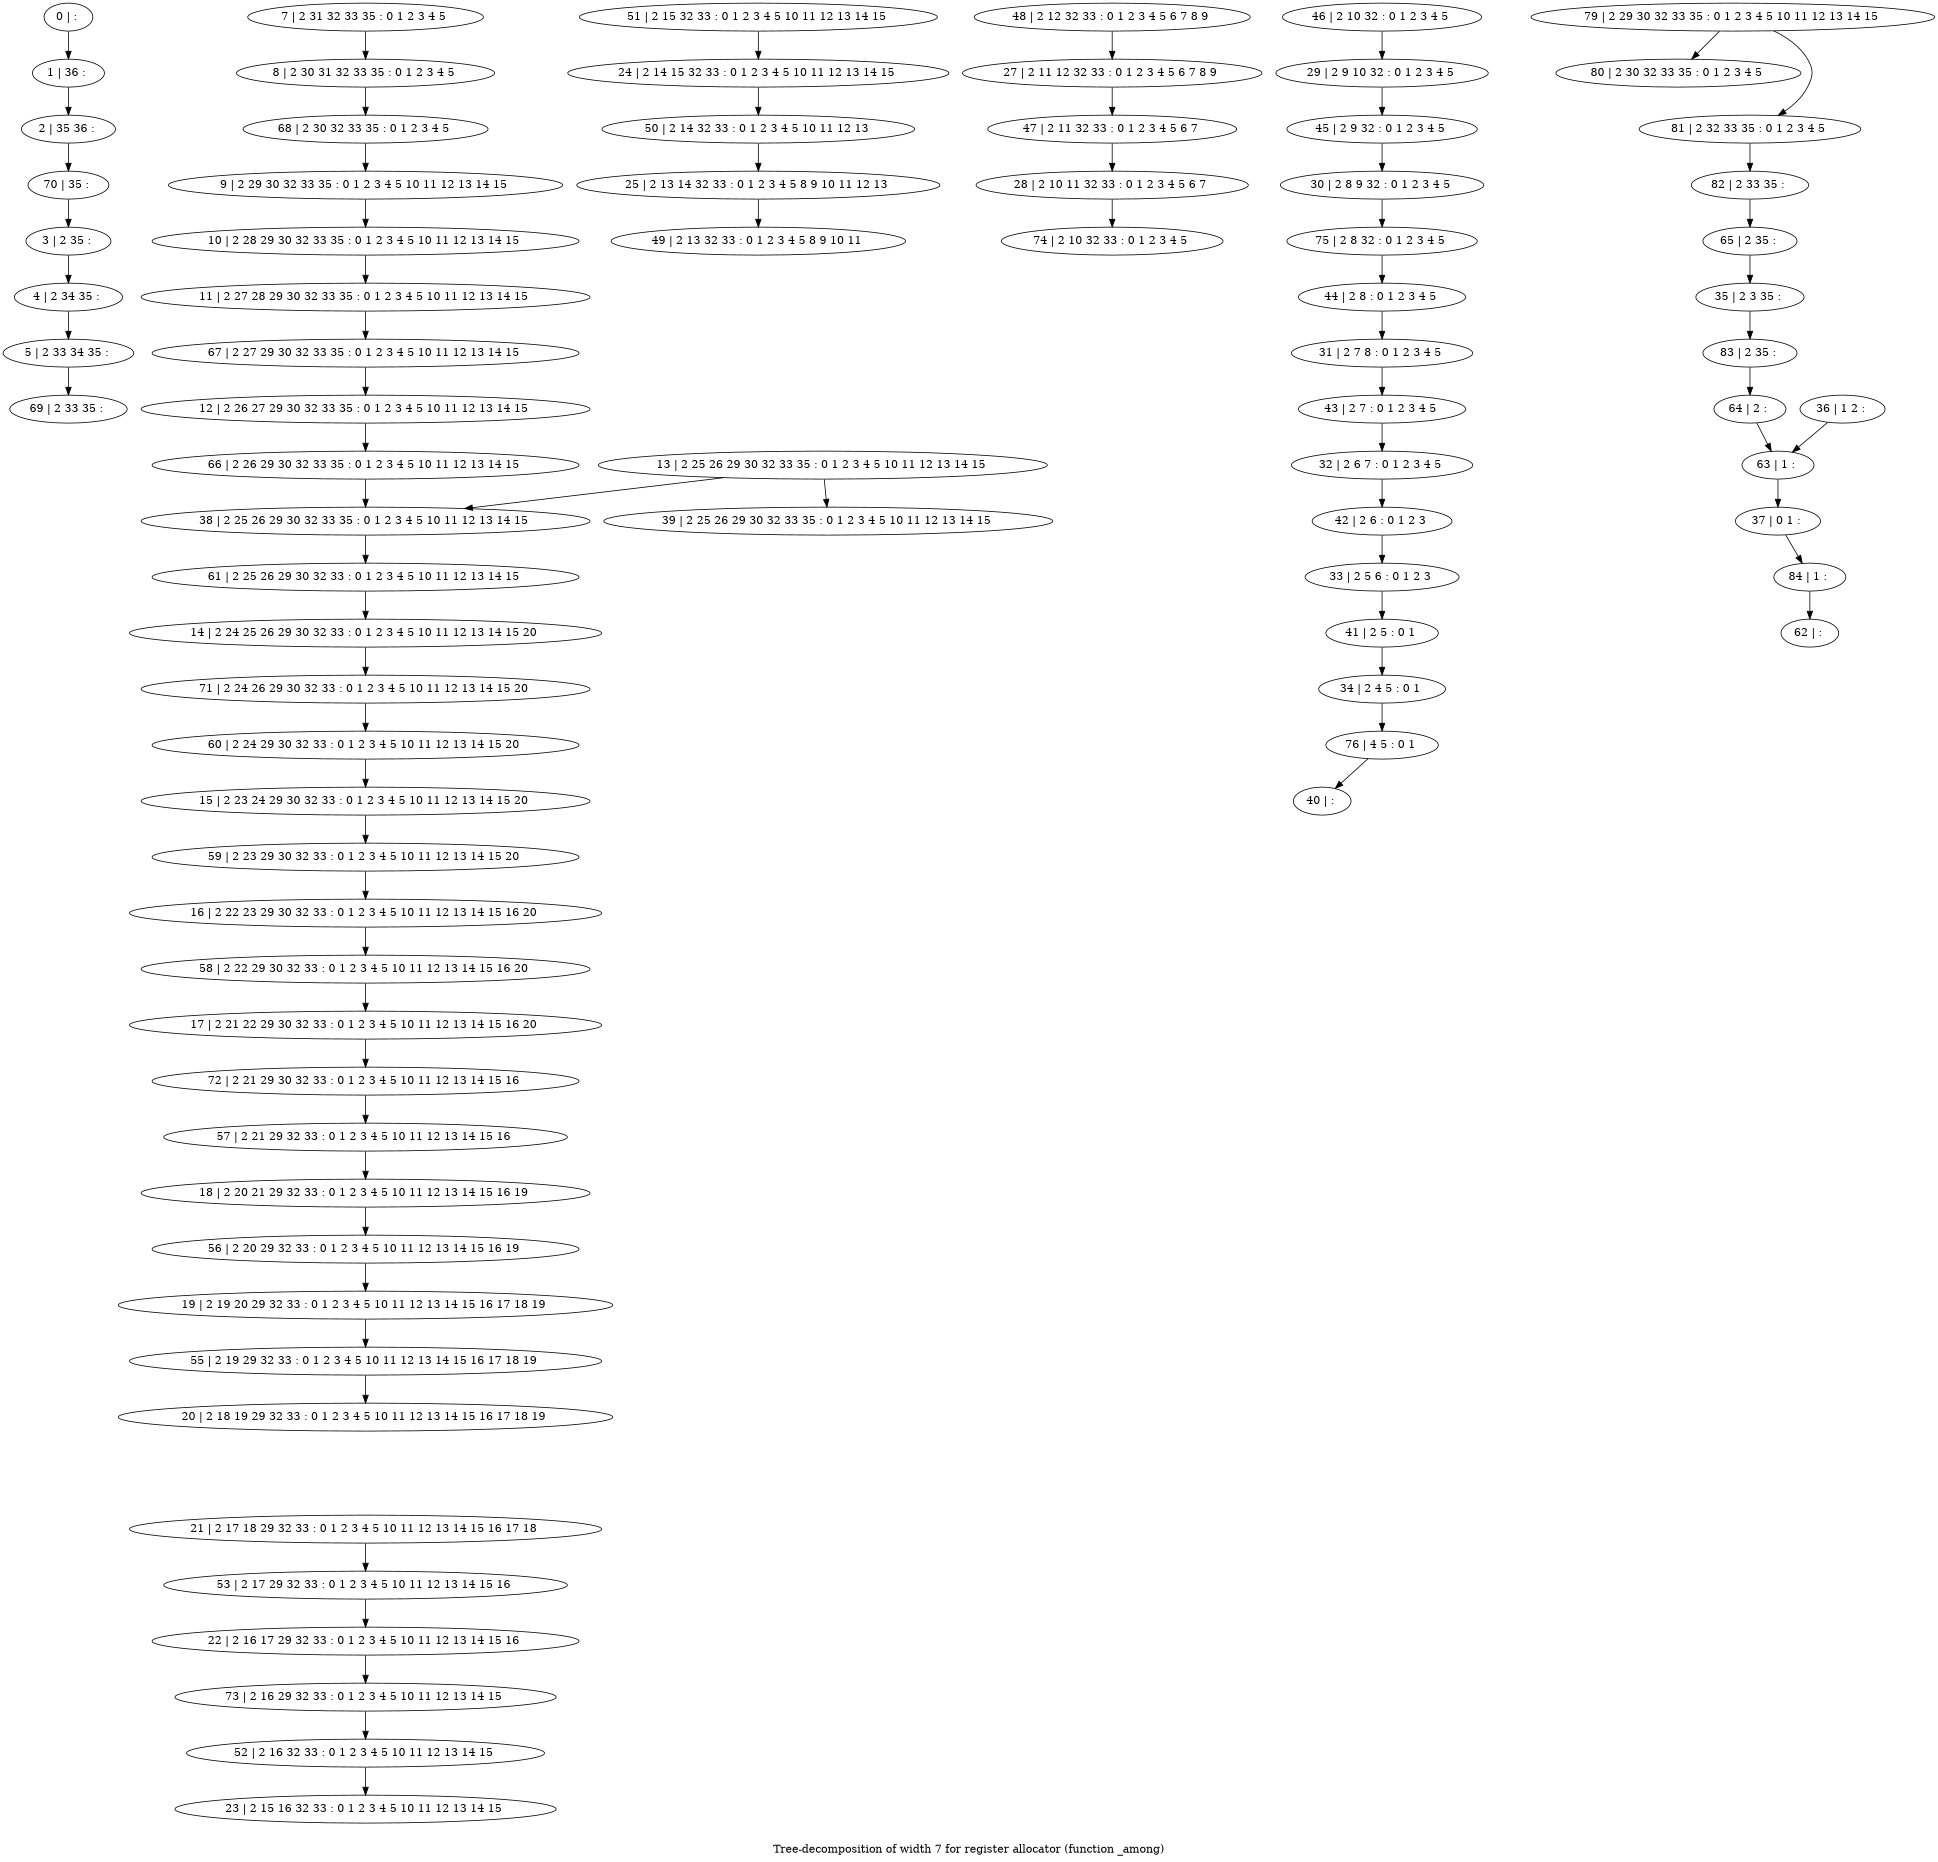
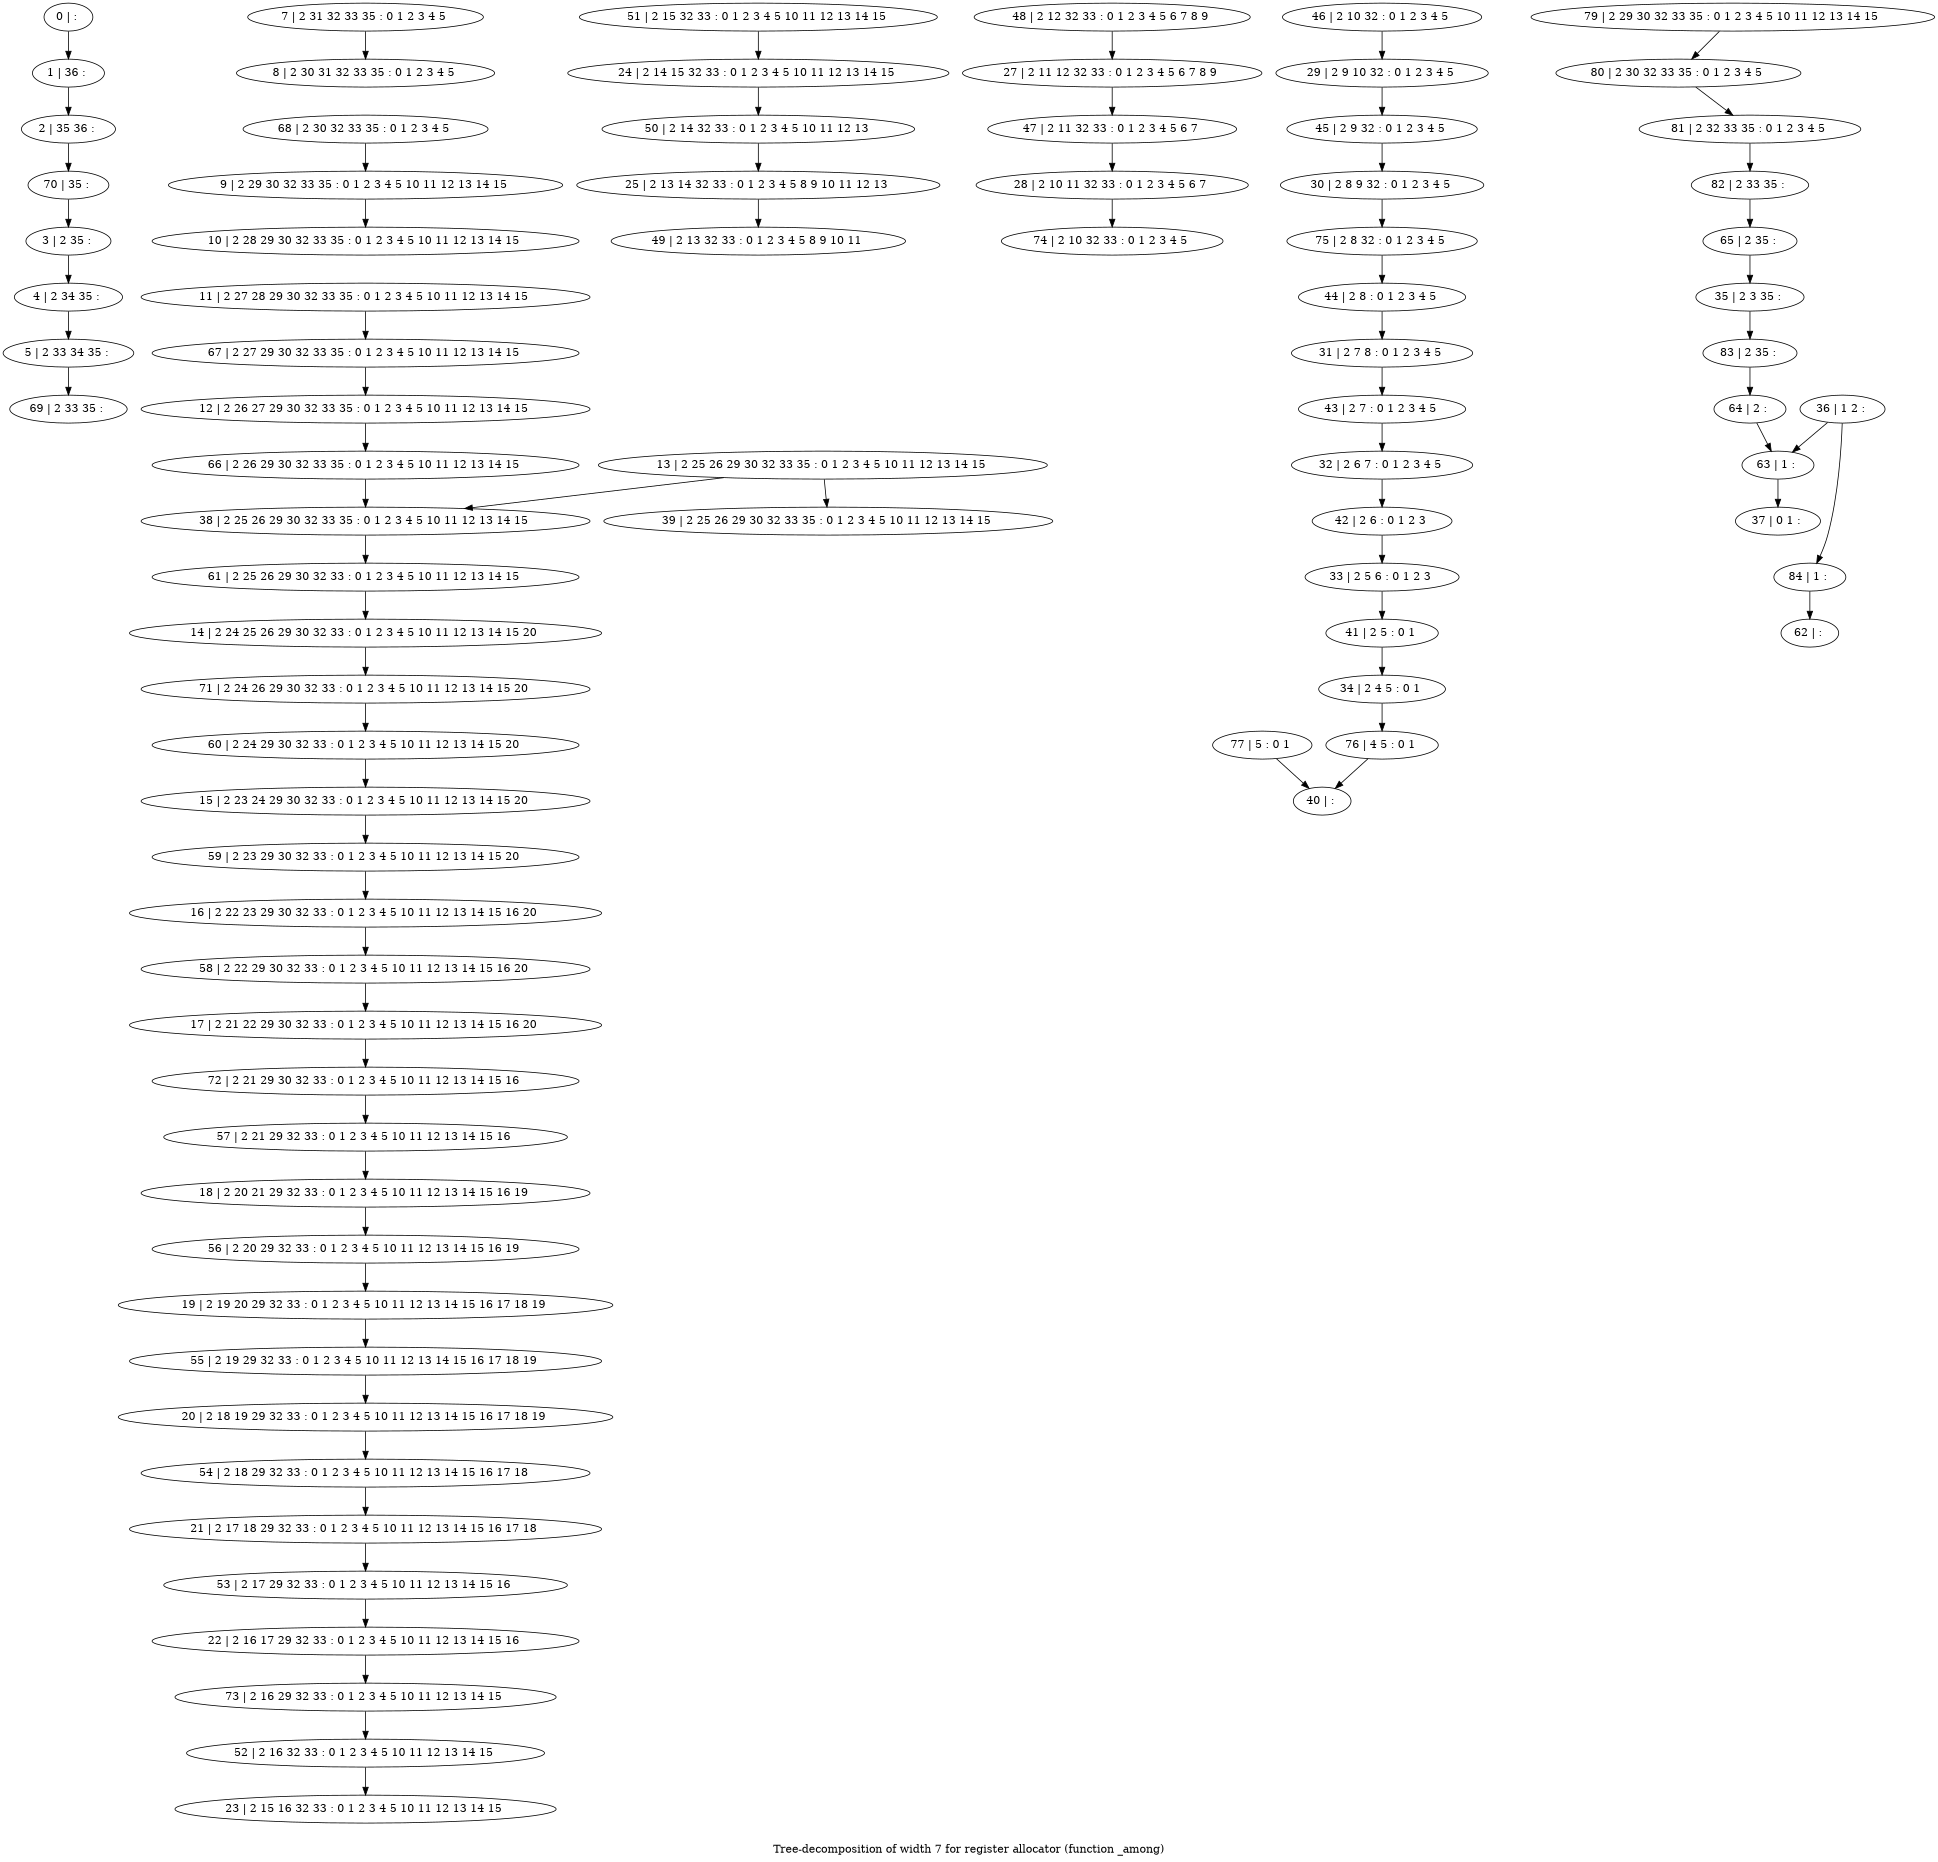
edge "79 | 2 29 30 32 33 35 : 0 1 2 3 4 5 10 11 12 13 14 15" -> "81 | 2 32 33 35 : 0 1 2 3 4 5": now "80 | 2 30 32 33 35 : 0 1 2 3 4 5" -> "81 | 2 32 33 35 : 0 1 2 3 4 5"
edge "8 | 2 30 31 32 33 35 : 0 1 2 3 4 5" -> "68 | 2 30 32 33 35 : 0 1 2 3 4 5": removed
edge "10 | 2 28 29 30 32 33 35 : 0 1 2 3 4 5 10 11 12 13 14 15" -> "11 | 2 27 28 29 30 32 33 35 : 0 1 2 3 4 5 10 11 12 13 14 15": removed
edge "37 | 0 1 :" -> "84 | 1 :": now "36 | 1 2 :" -> "84 | 1 :"
node "77 | 5 : 0 1": added
node "54 | 2 18 29 32 33 : 0 1 2 3 4 5 10 11 12 13 14 15 16 17 18": added
